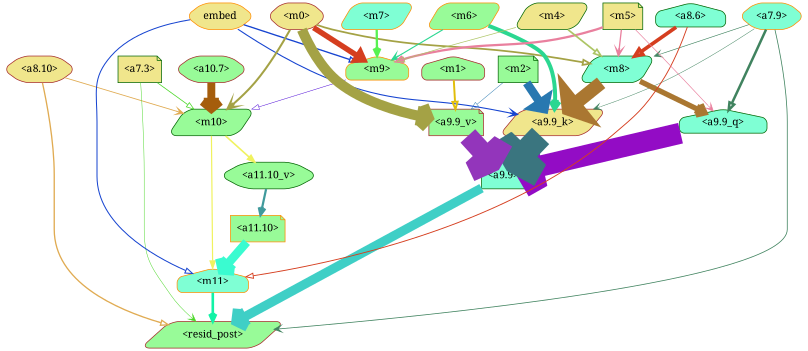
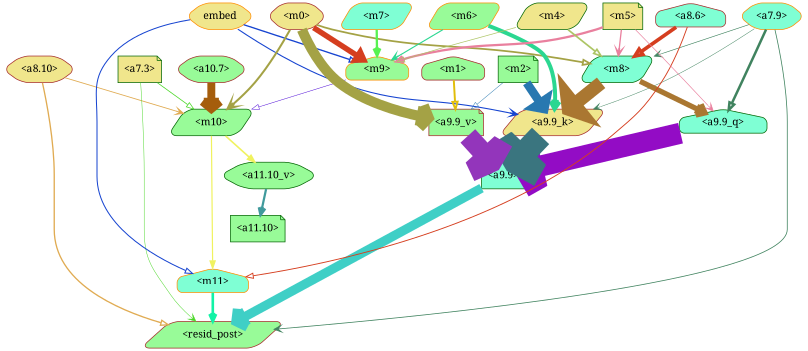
node "<a8.6>": color darkgreen -> brown
node "<a11.10>": color darkorange -> darkgreen
edge "<a11.10>" -> "<m11>": removed
